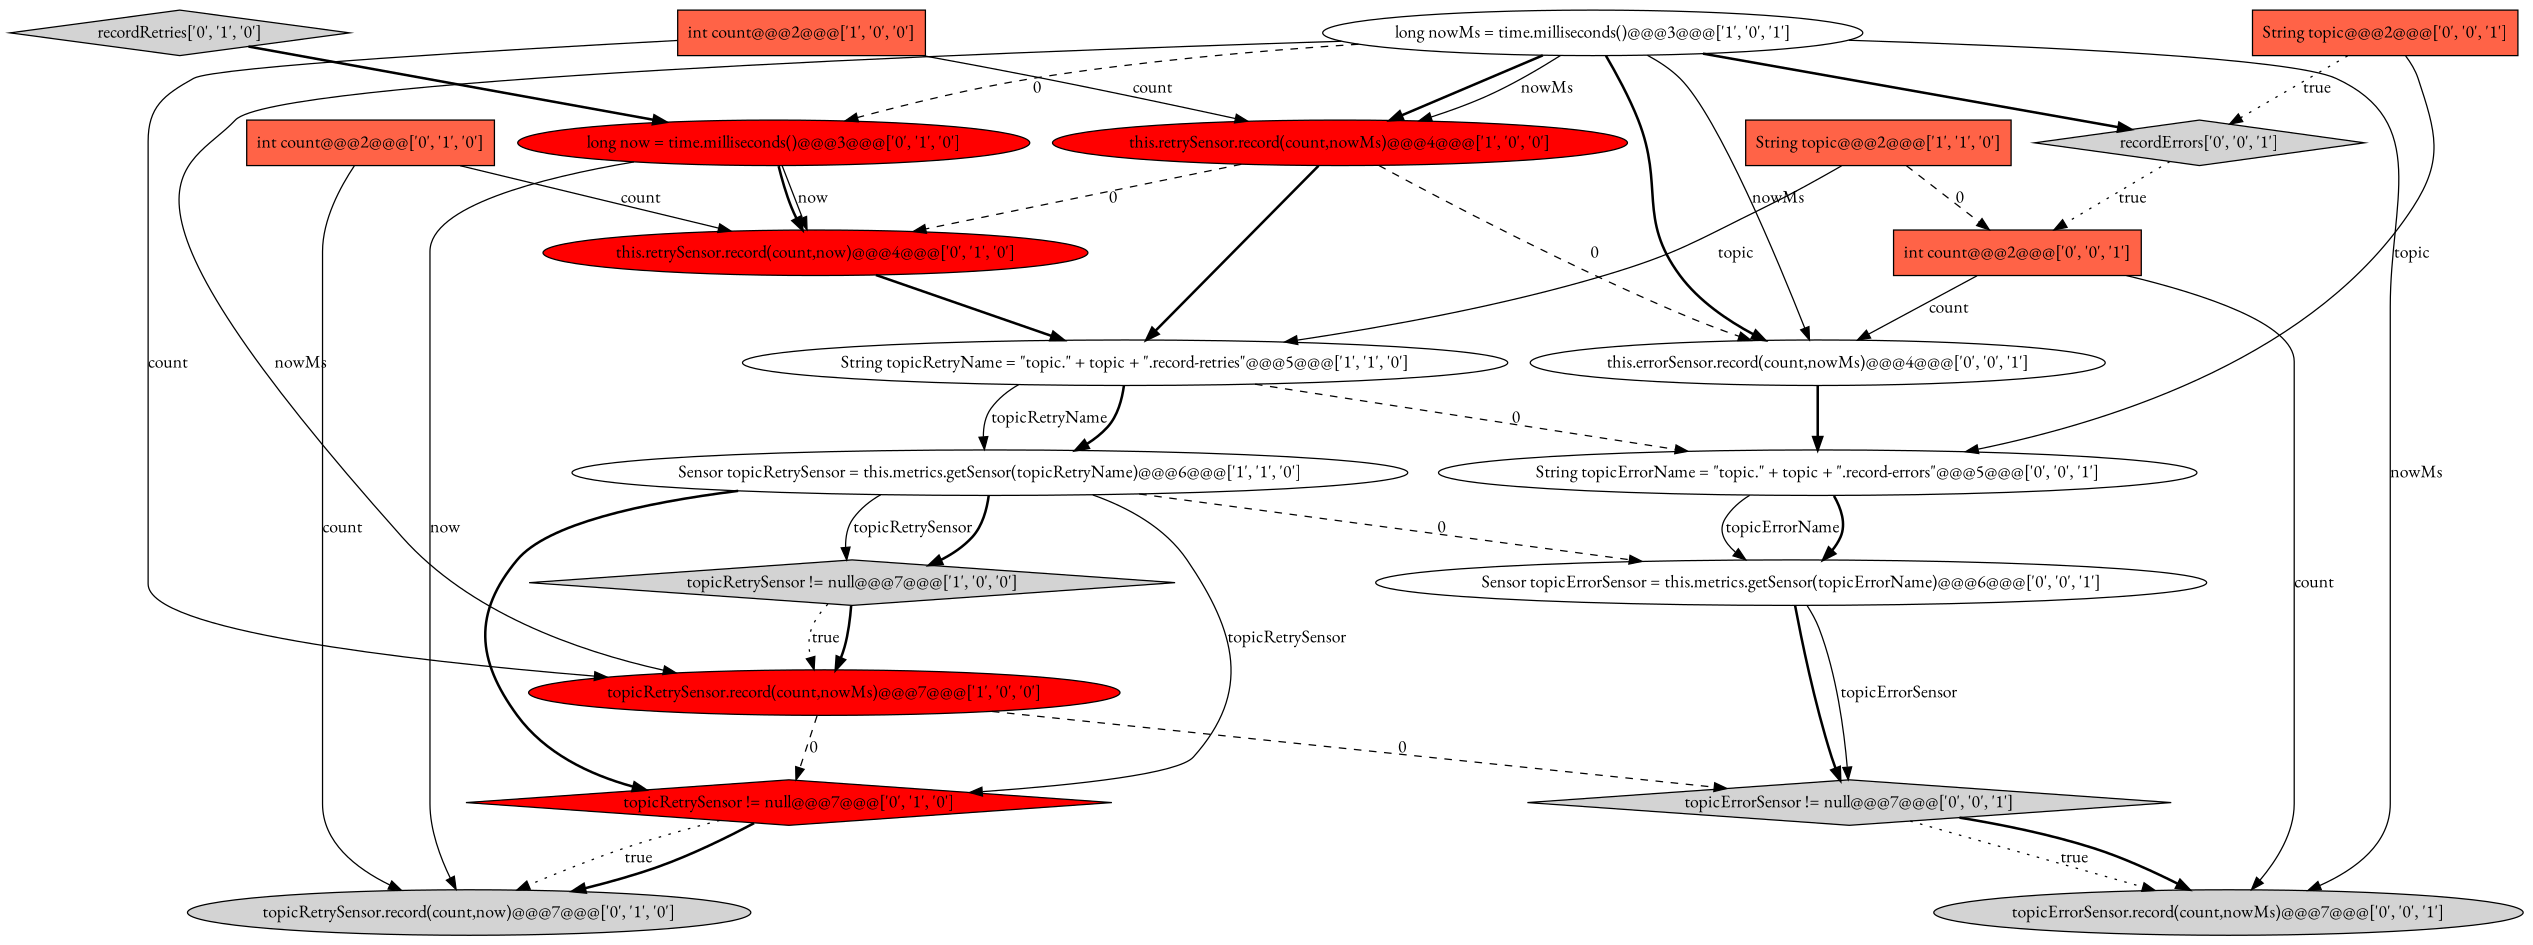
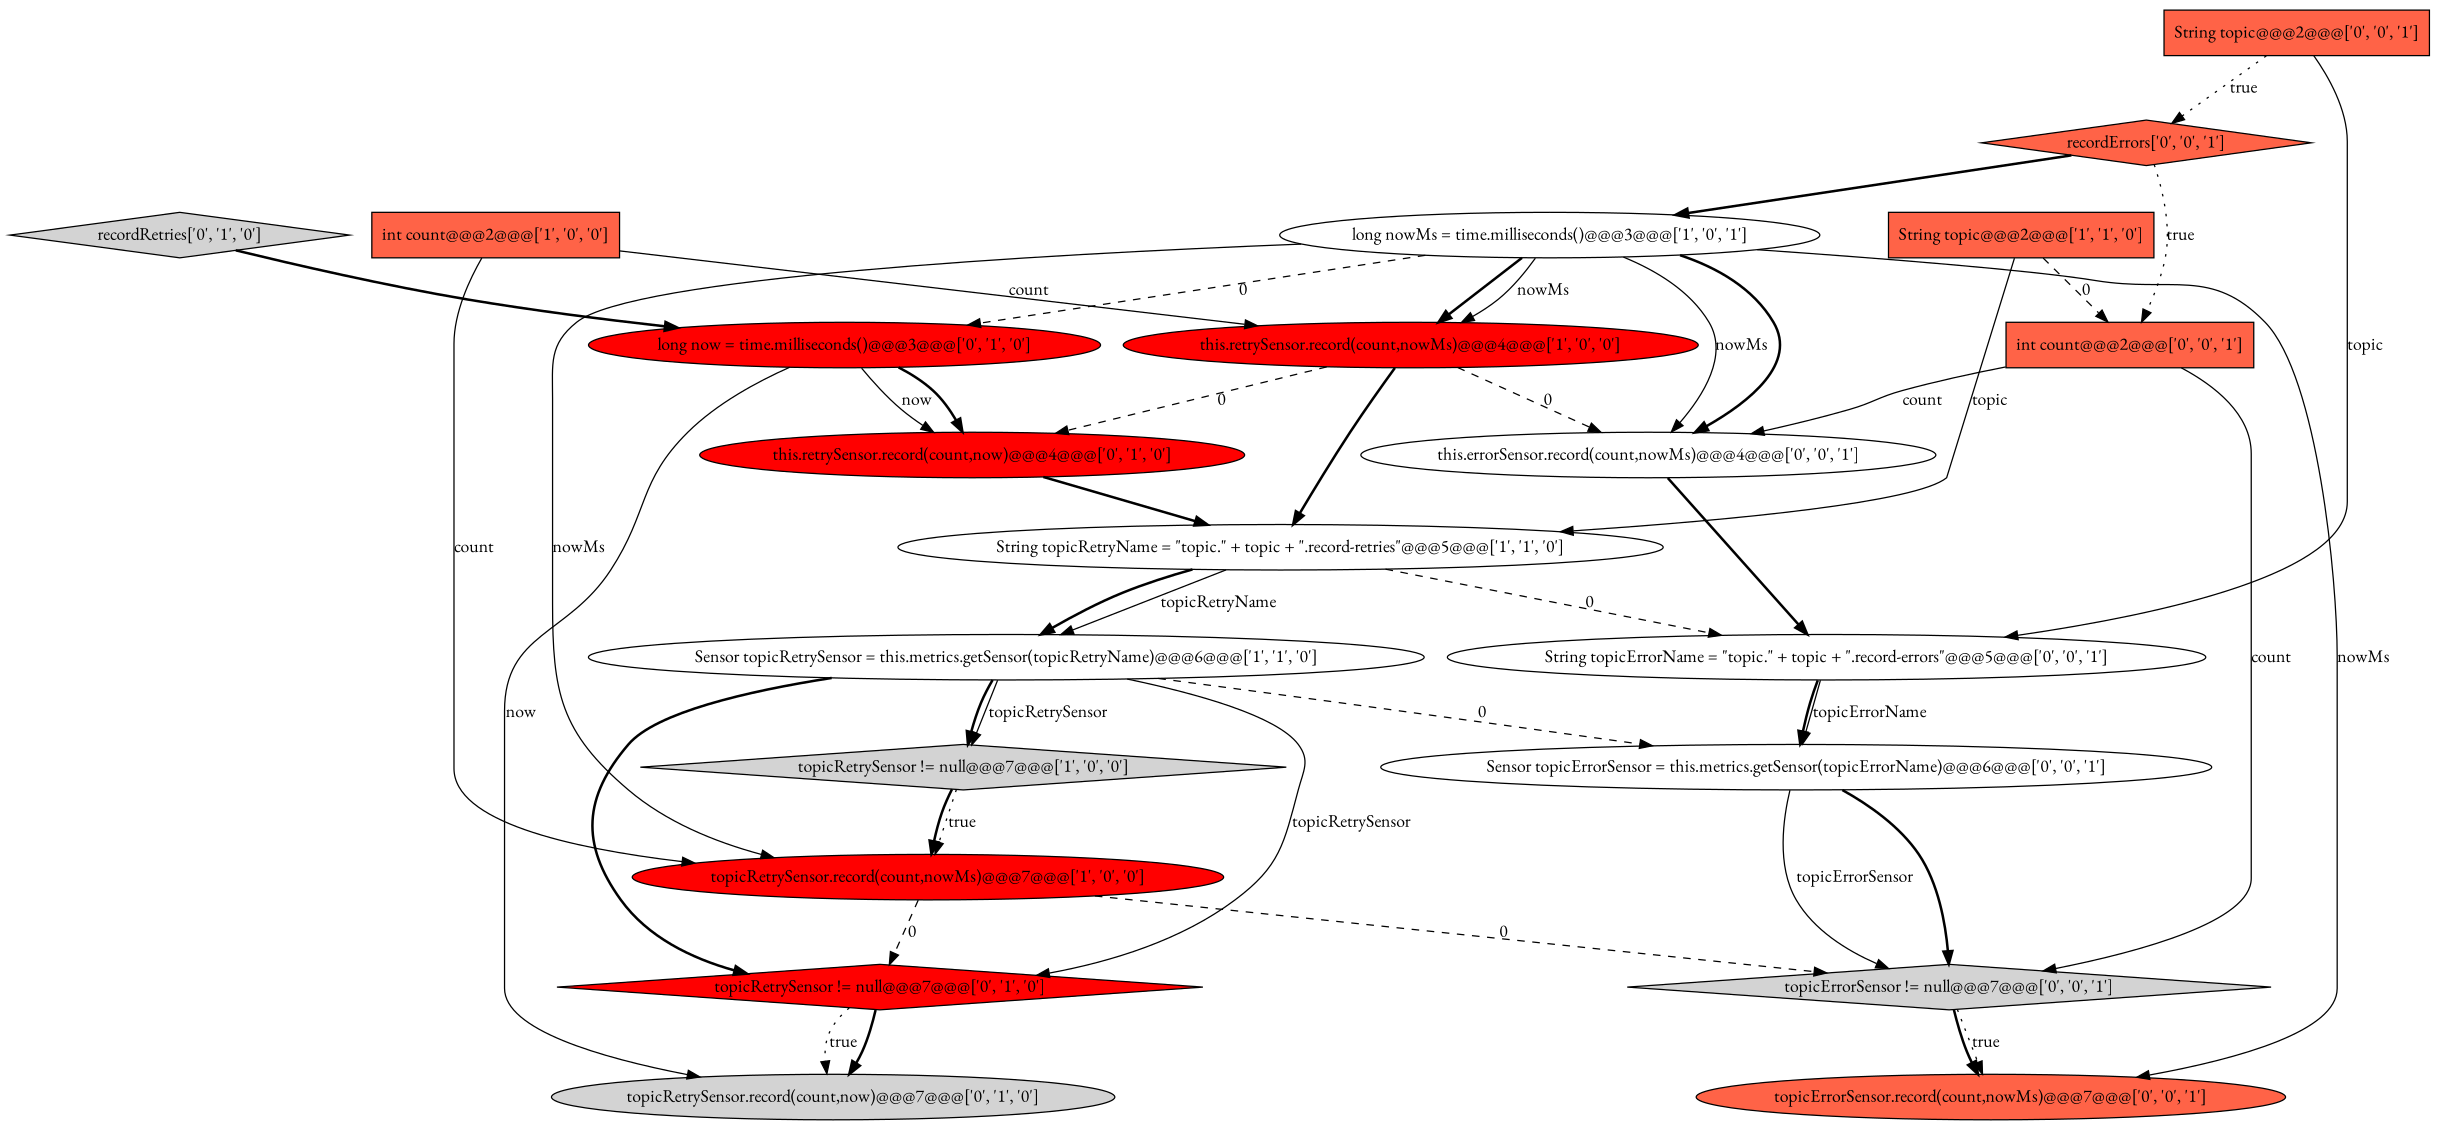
edge "long nowMs = time.milliseconds()@@@3@@@['1', '0', '1']" -> "recordErrors['0', '0', '1']": reversed
node "int count@@@2@@@['0', '1', '0']": removed
node "recordErrors['0', '0', '1']": fillcolor lightgray -> tomato
edge "int count@@@2@@@['0', '0', '1']" -> "topicErrorSensor.record(count,nowMs)@@@7@@@['0', '0', '1']": now "int count@@@2@@@['0', '0', '1']" -> "topicErrorSensor != null@@@7@@@['0', '0', '1']"
node "topicErrorSensor.record(count,nowMs)@@@7@@@['0', '0', '1']": fillcolor lightgray -> tomato
